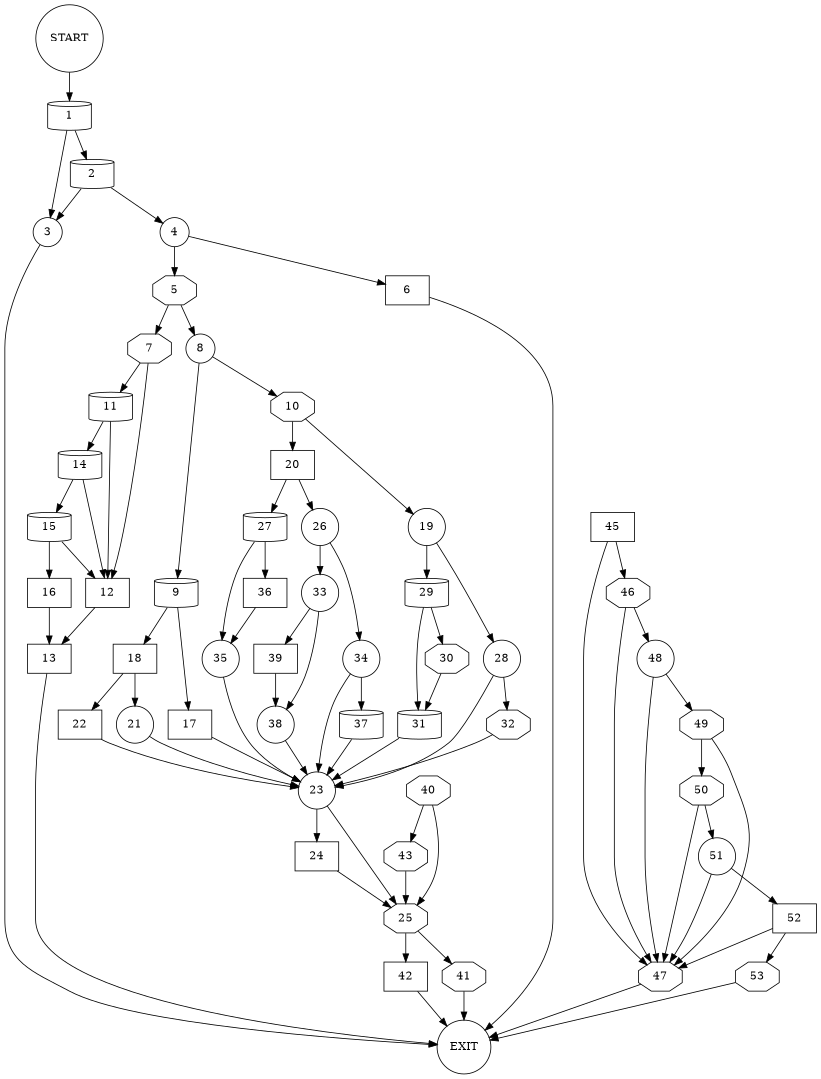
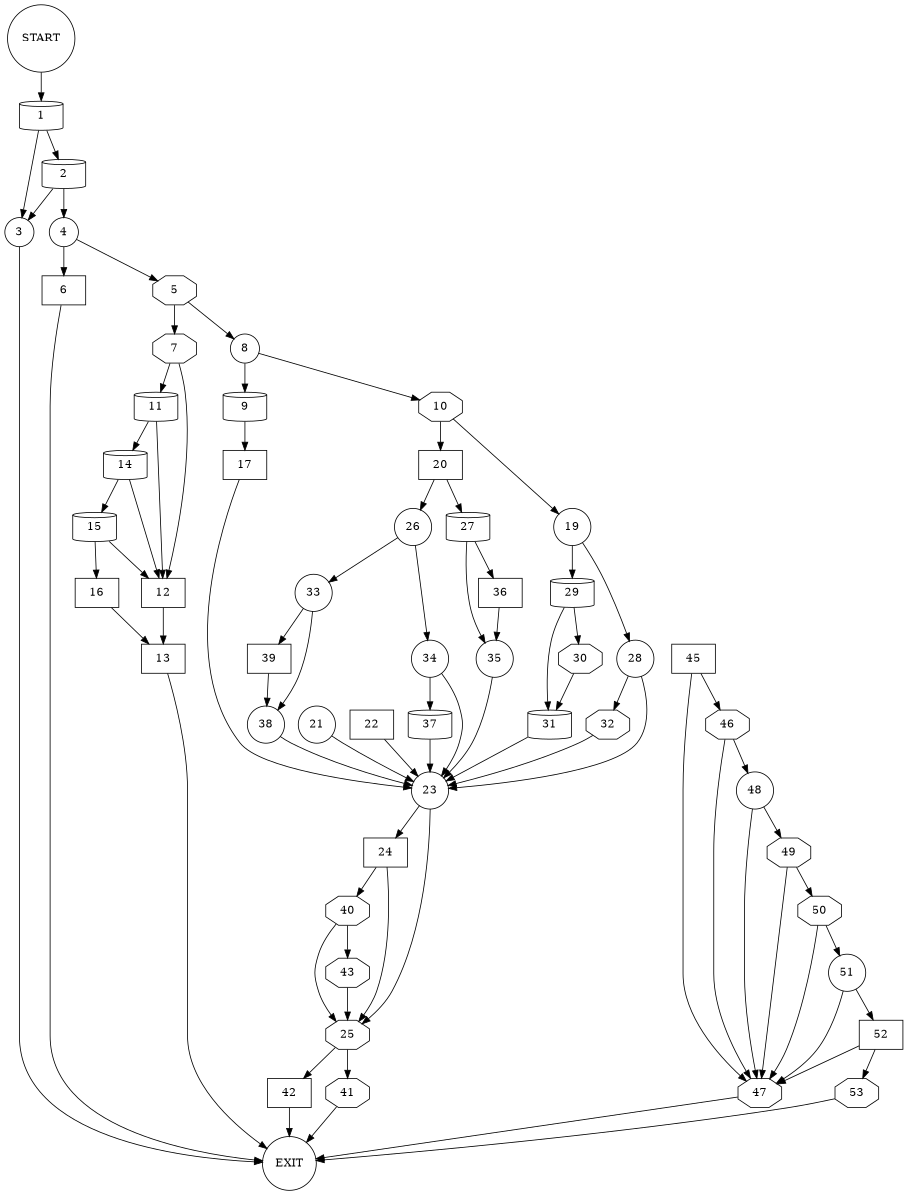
node "18": removed
edge "24" -> "40": added
